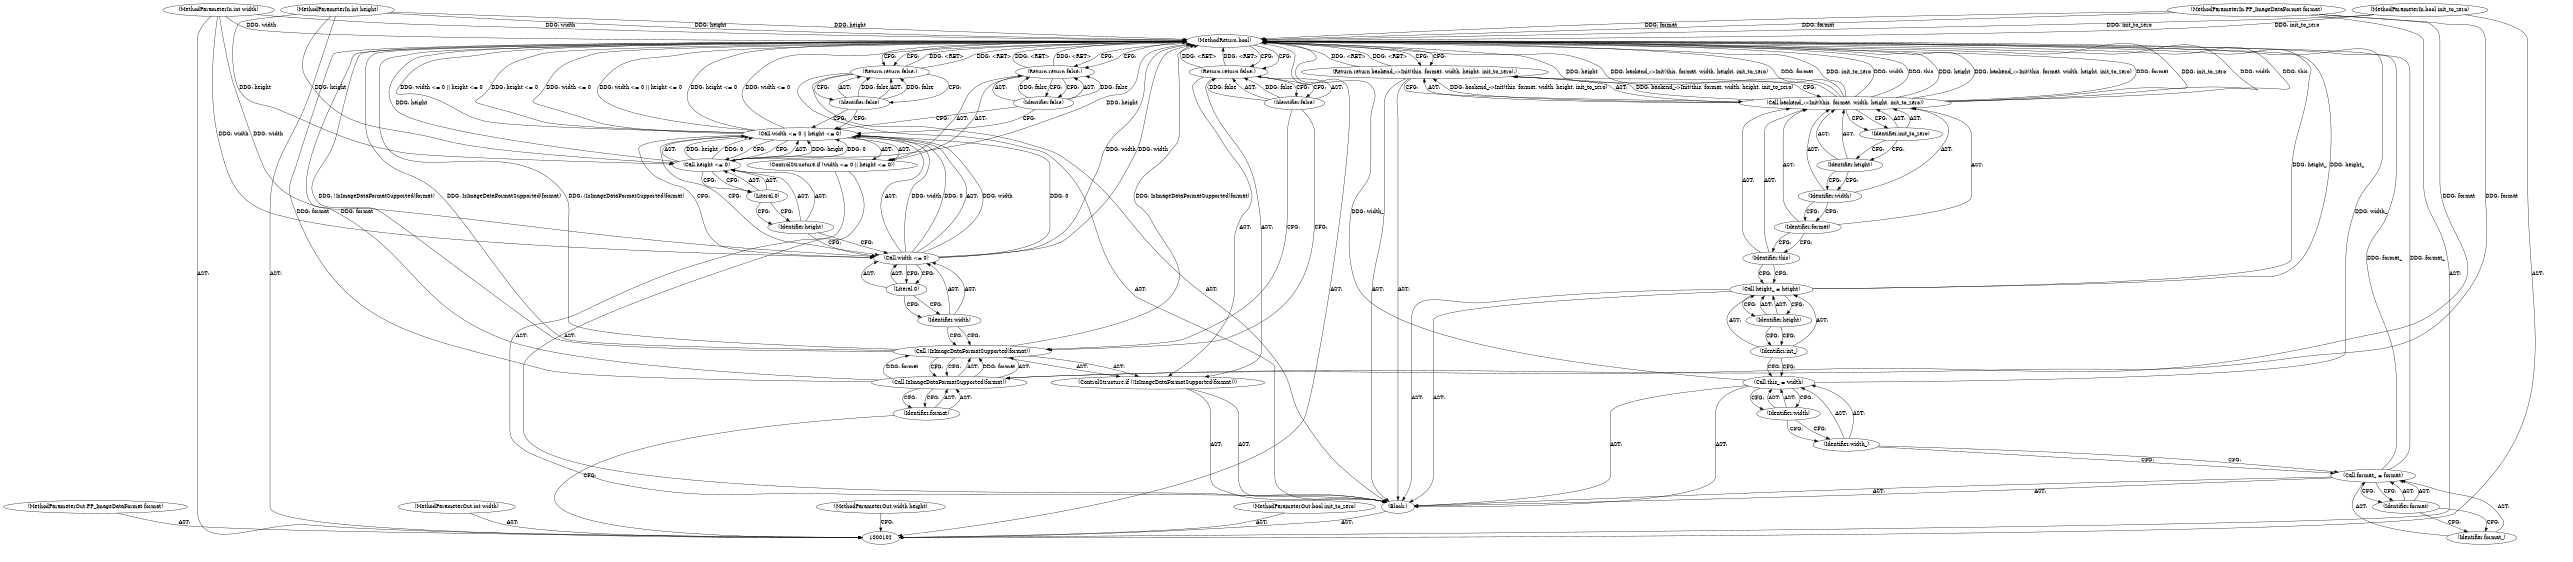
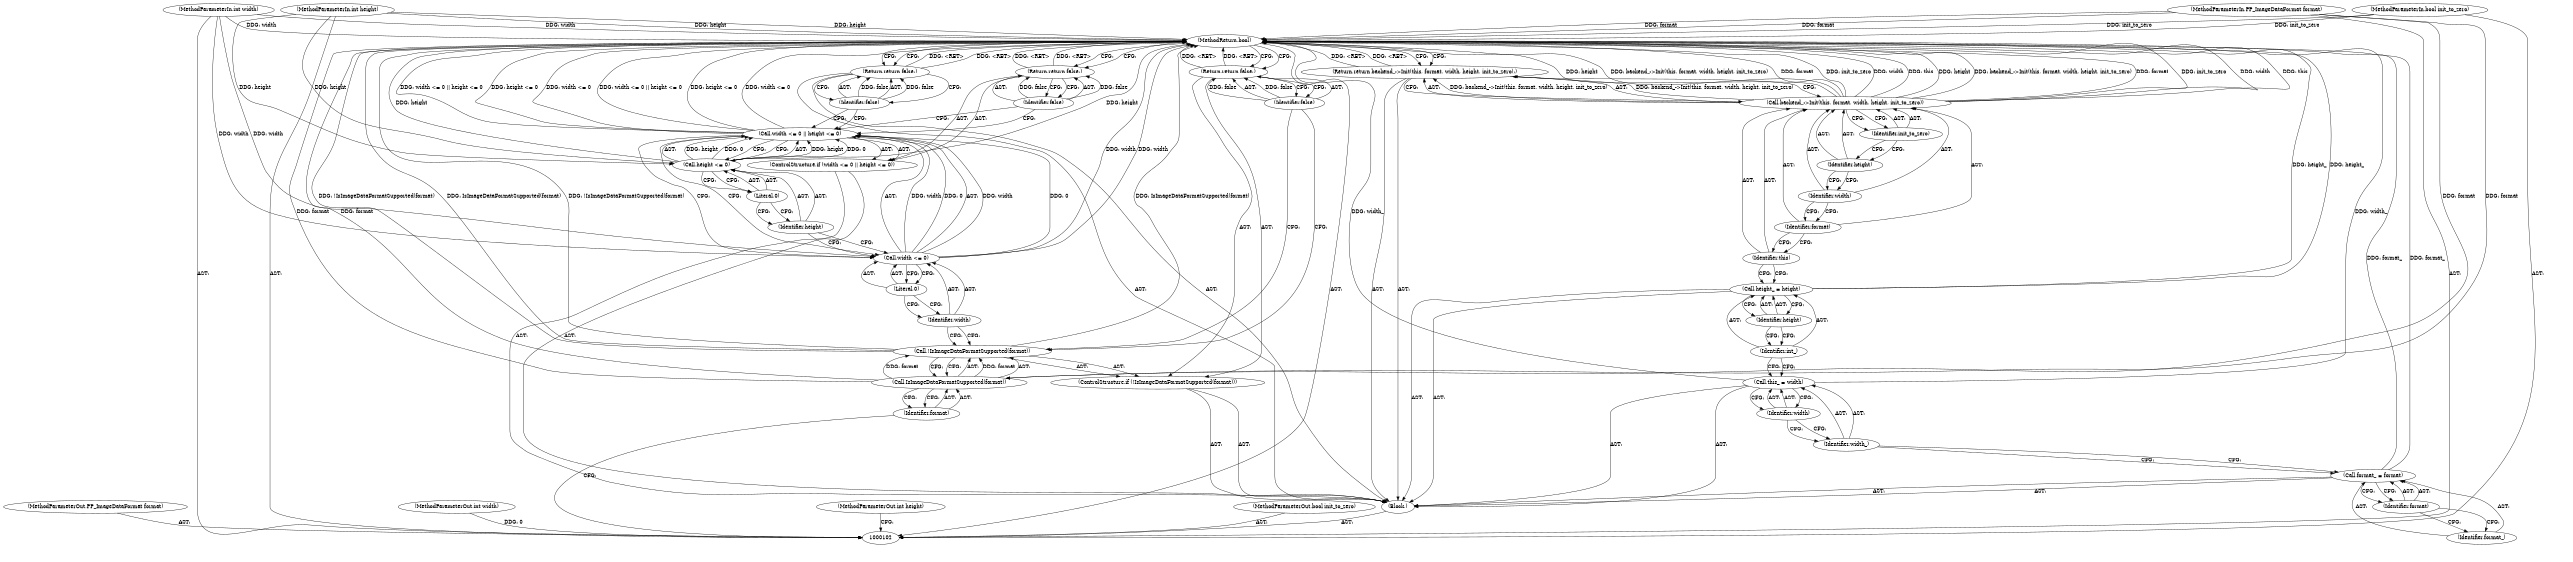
node "(MethodParameterOut,width height)": label "(MethodParameterOut,width height)" -> "(MethodParameterOut,int height)"
edge "(MethodParameterOut,int width)" -> "1000102": label "AST: " -> "DDG: 0"
